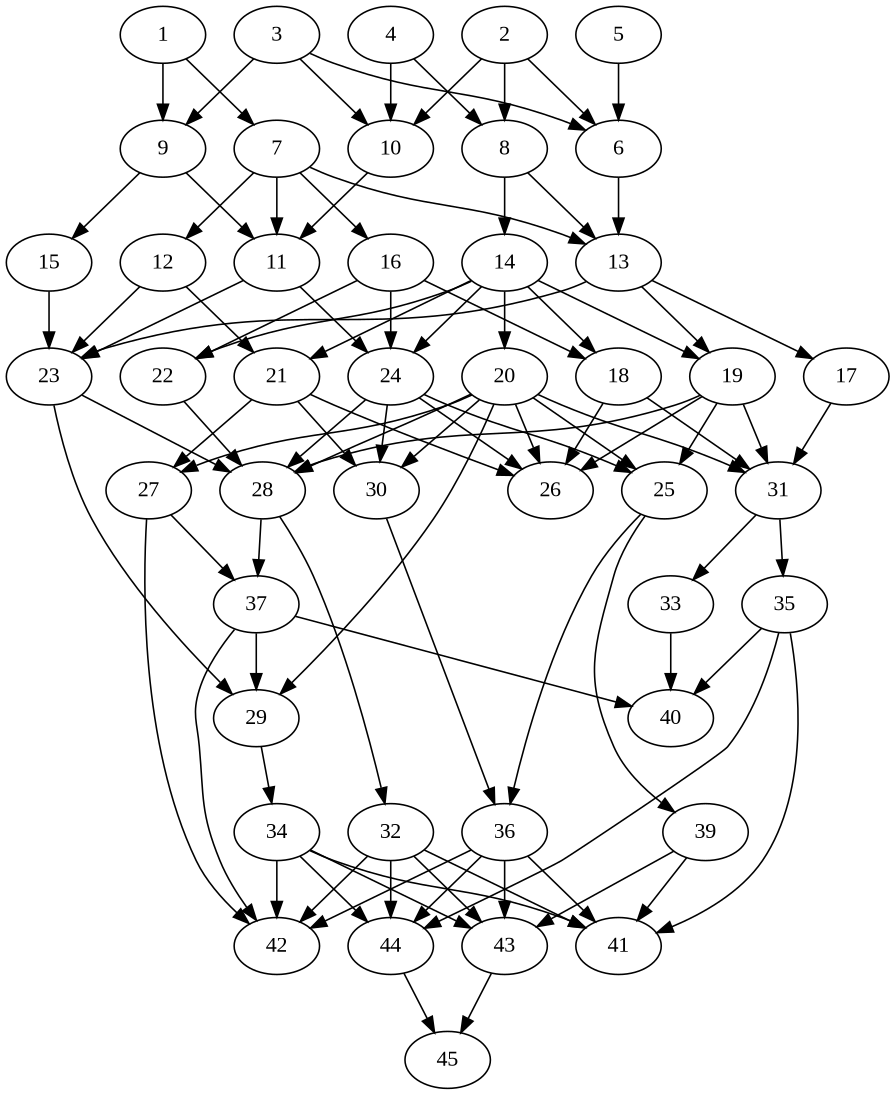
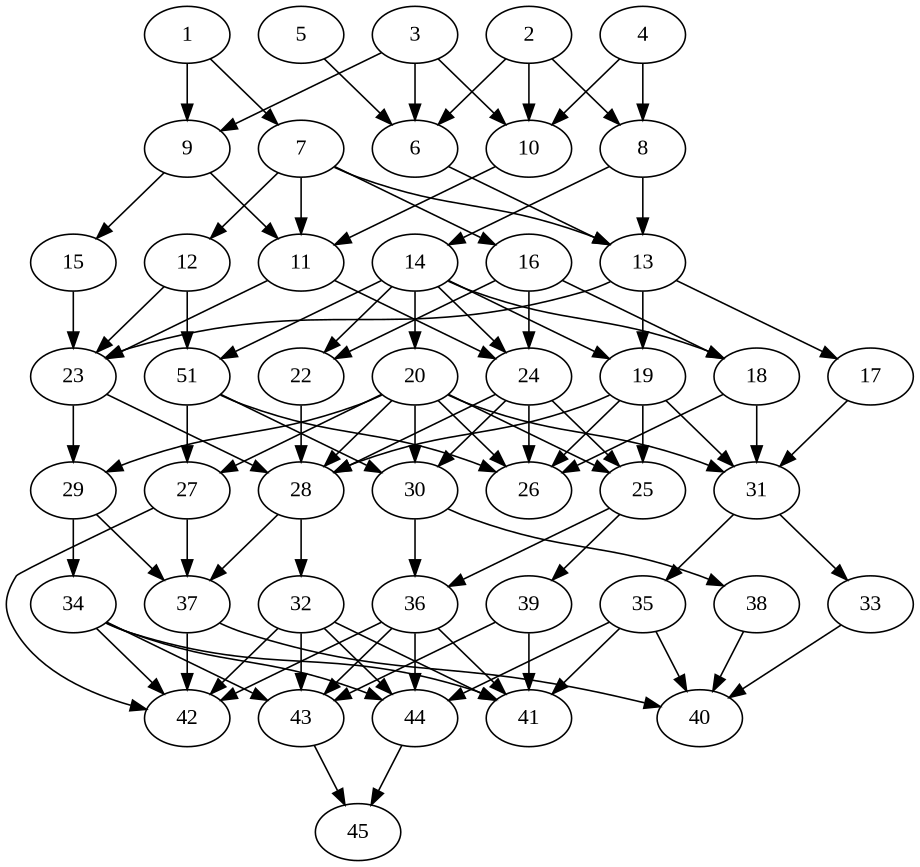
node "21": label "21" -> "51"
node "38": added
edge "37" -> "29": reversed
